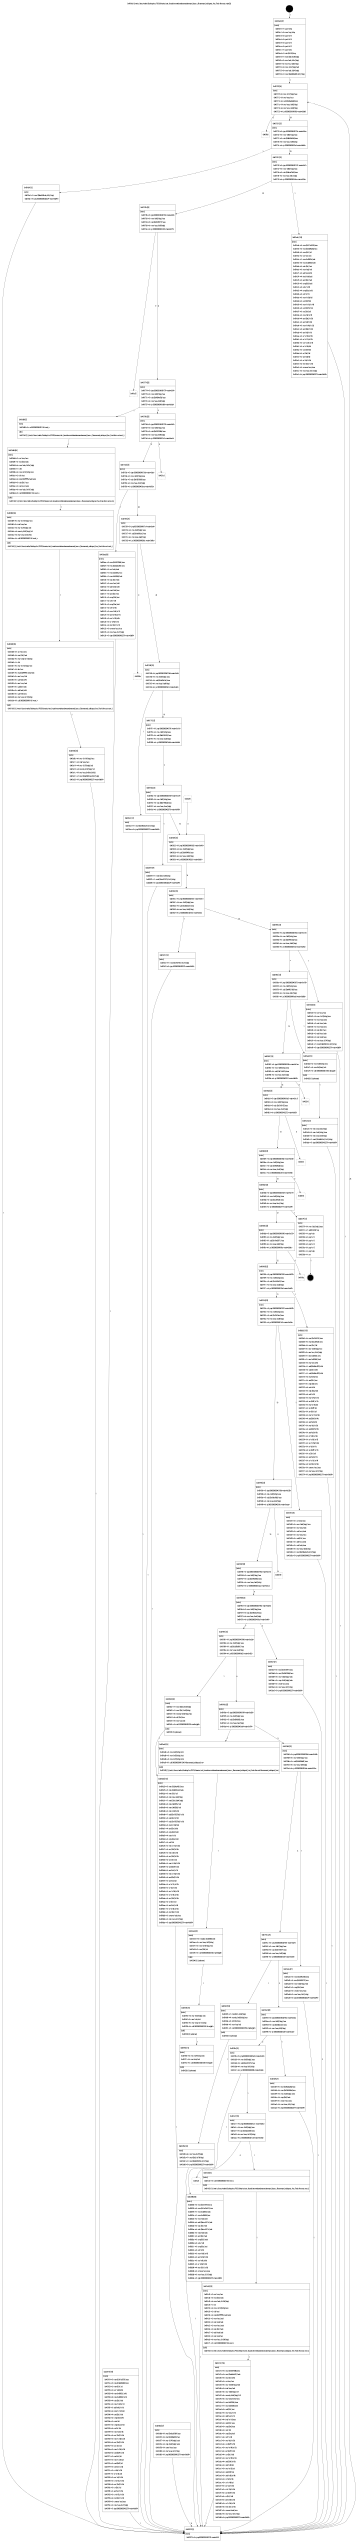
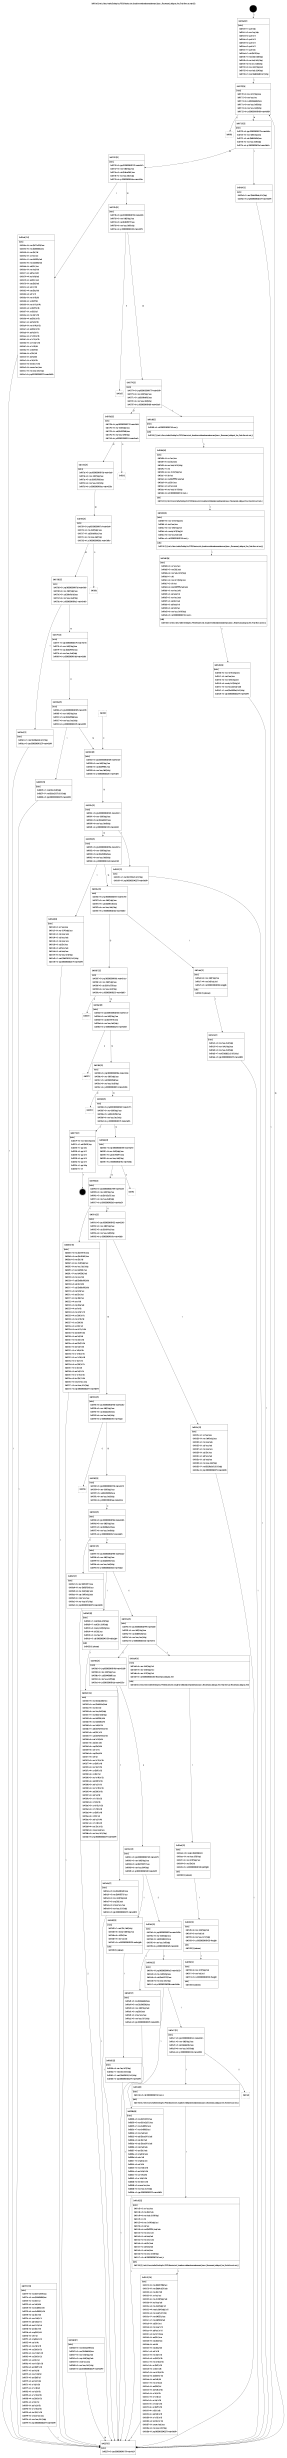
node "0x401bea [83]": removed
